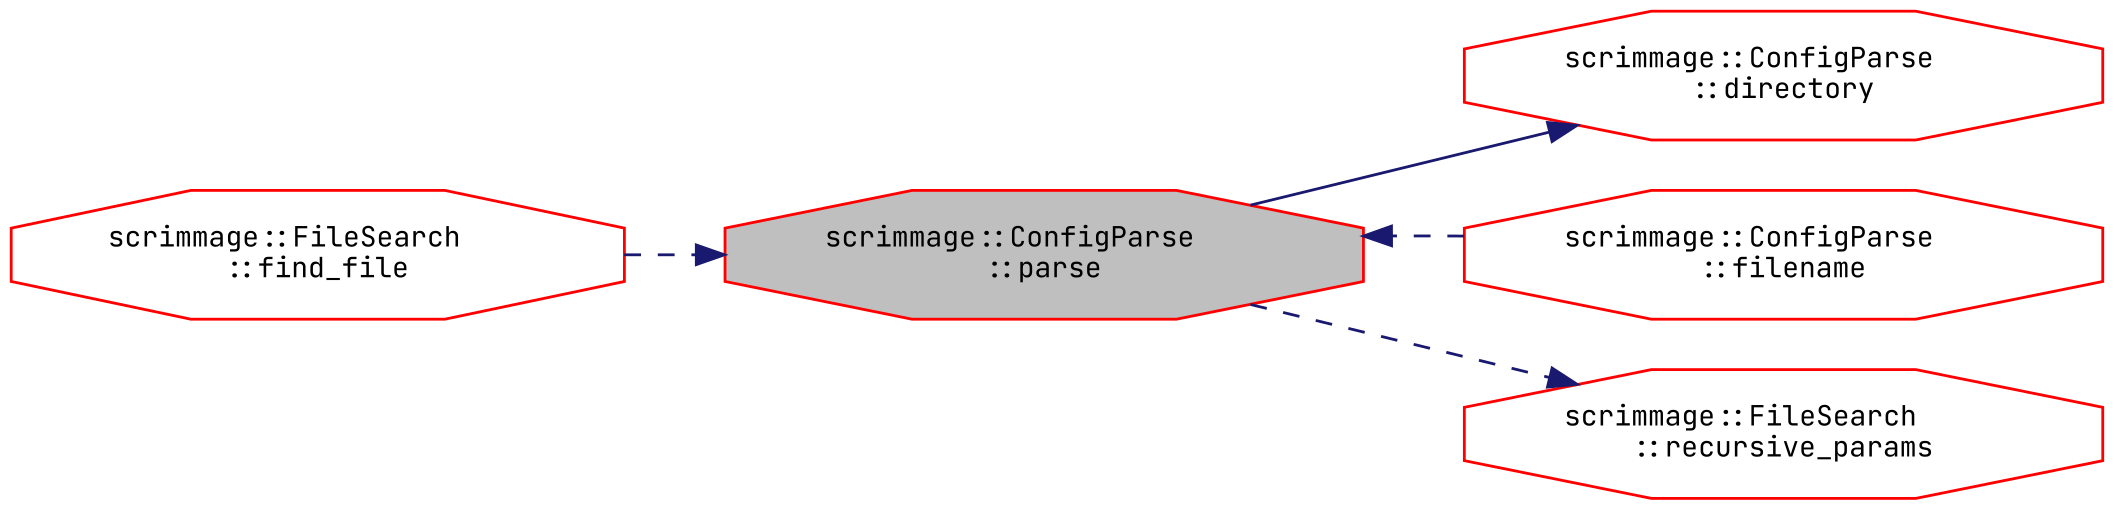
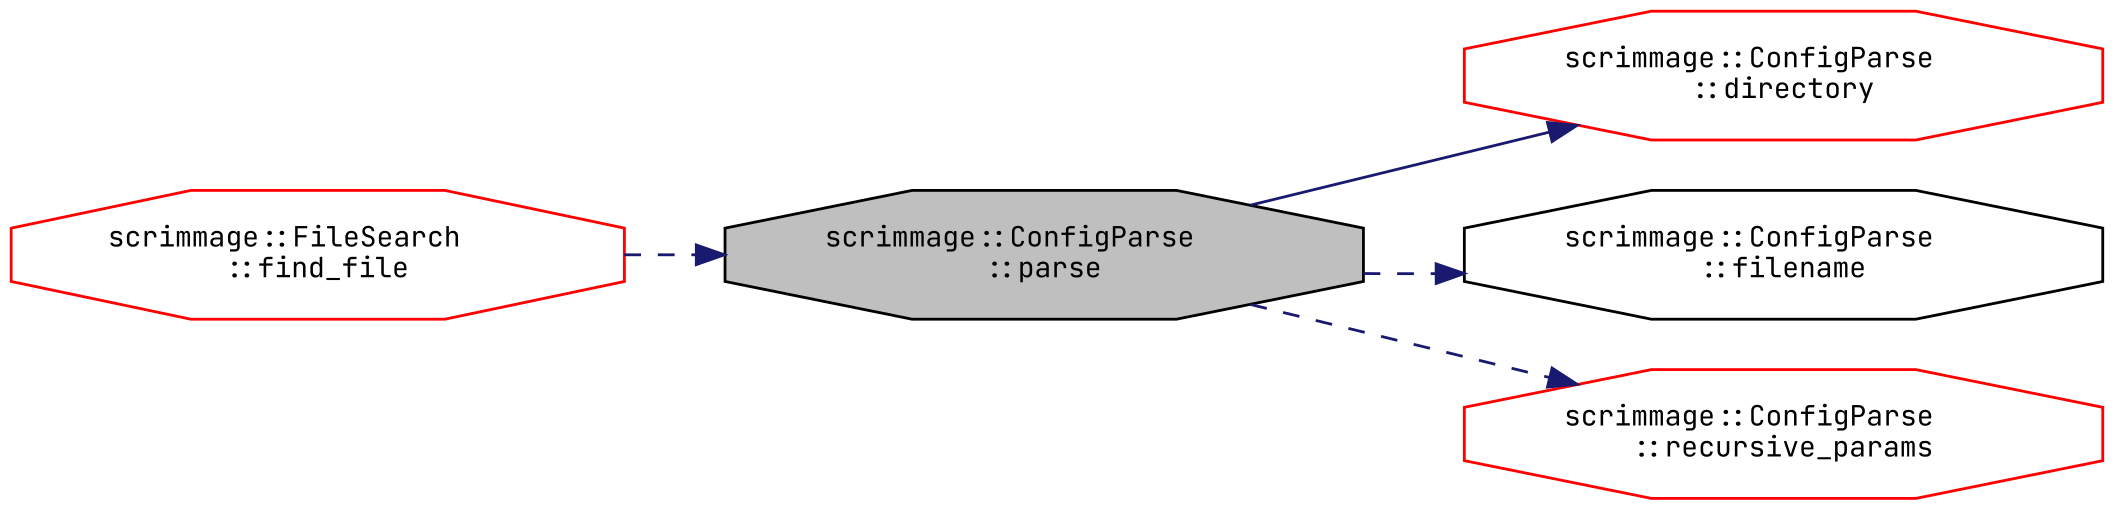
edge "scrimmage::ConfigParse ::filename" -> "scrimmage::ConfigParse ::parse": reversed
node "scrimmage::ConfigParse ::parse": color red -> black
node "scrimmage::ConfigParse ::filename": color red -> black
node "scrimmage::FileSearch ::recursive_params": label "scrimmage::FileSearch ::recursive_params" -> "scrimmage::ConfigParse ::recursive_params"
